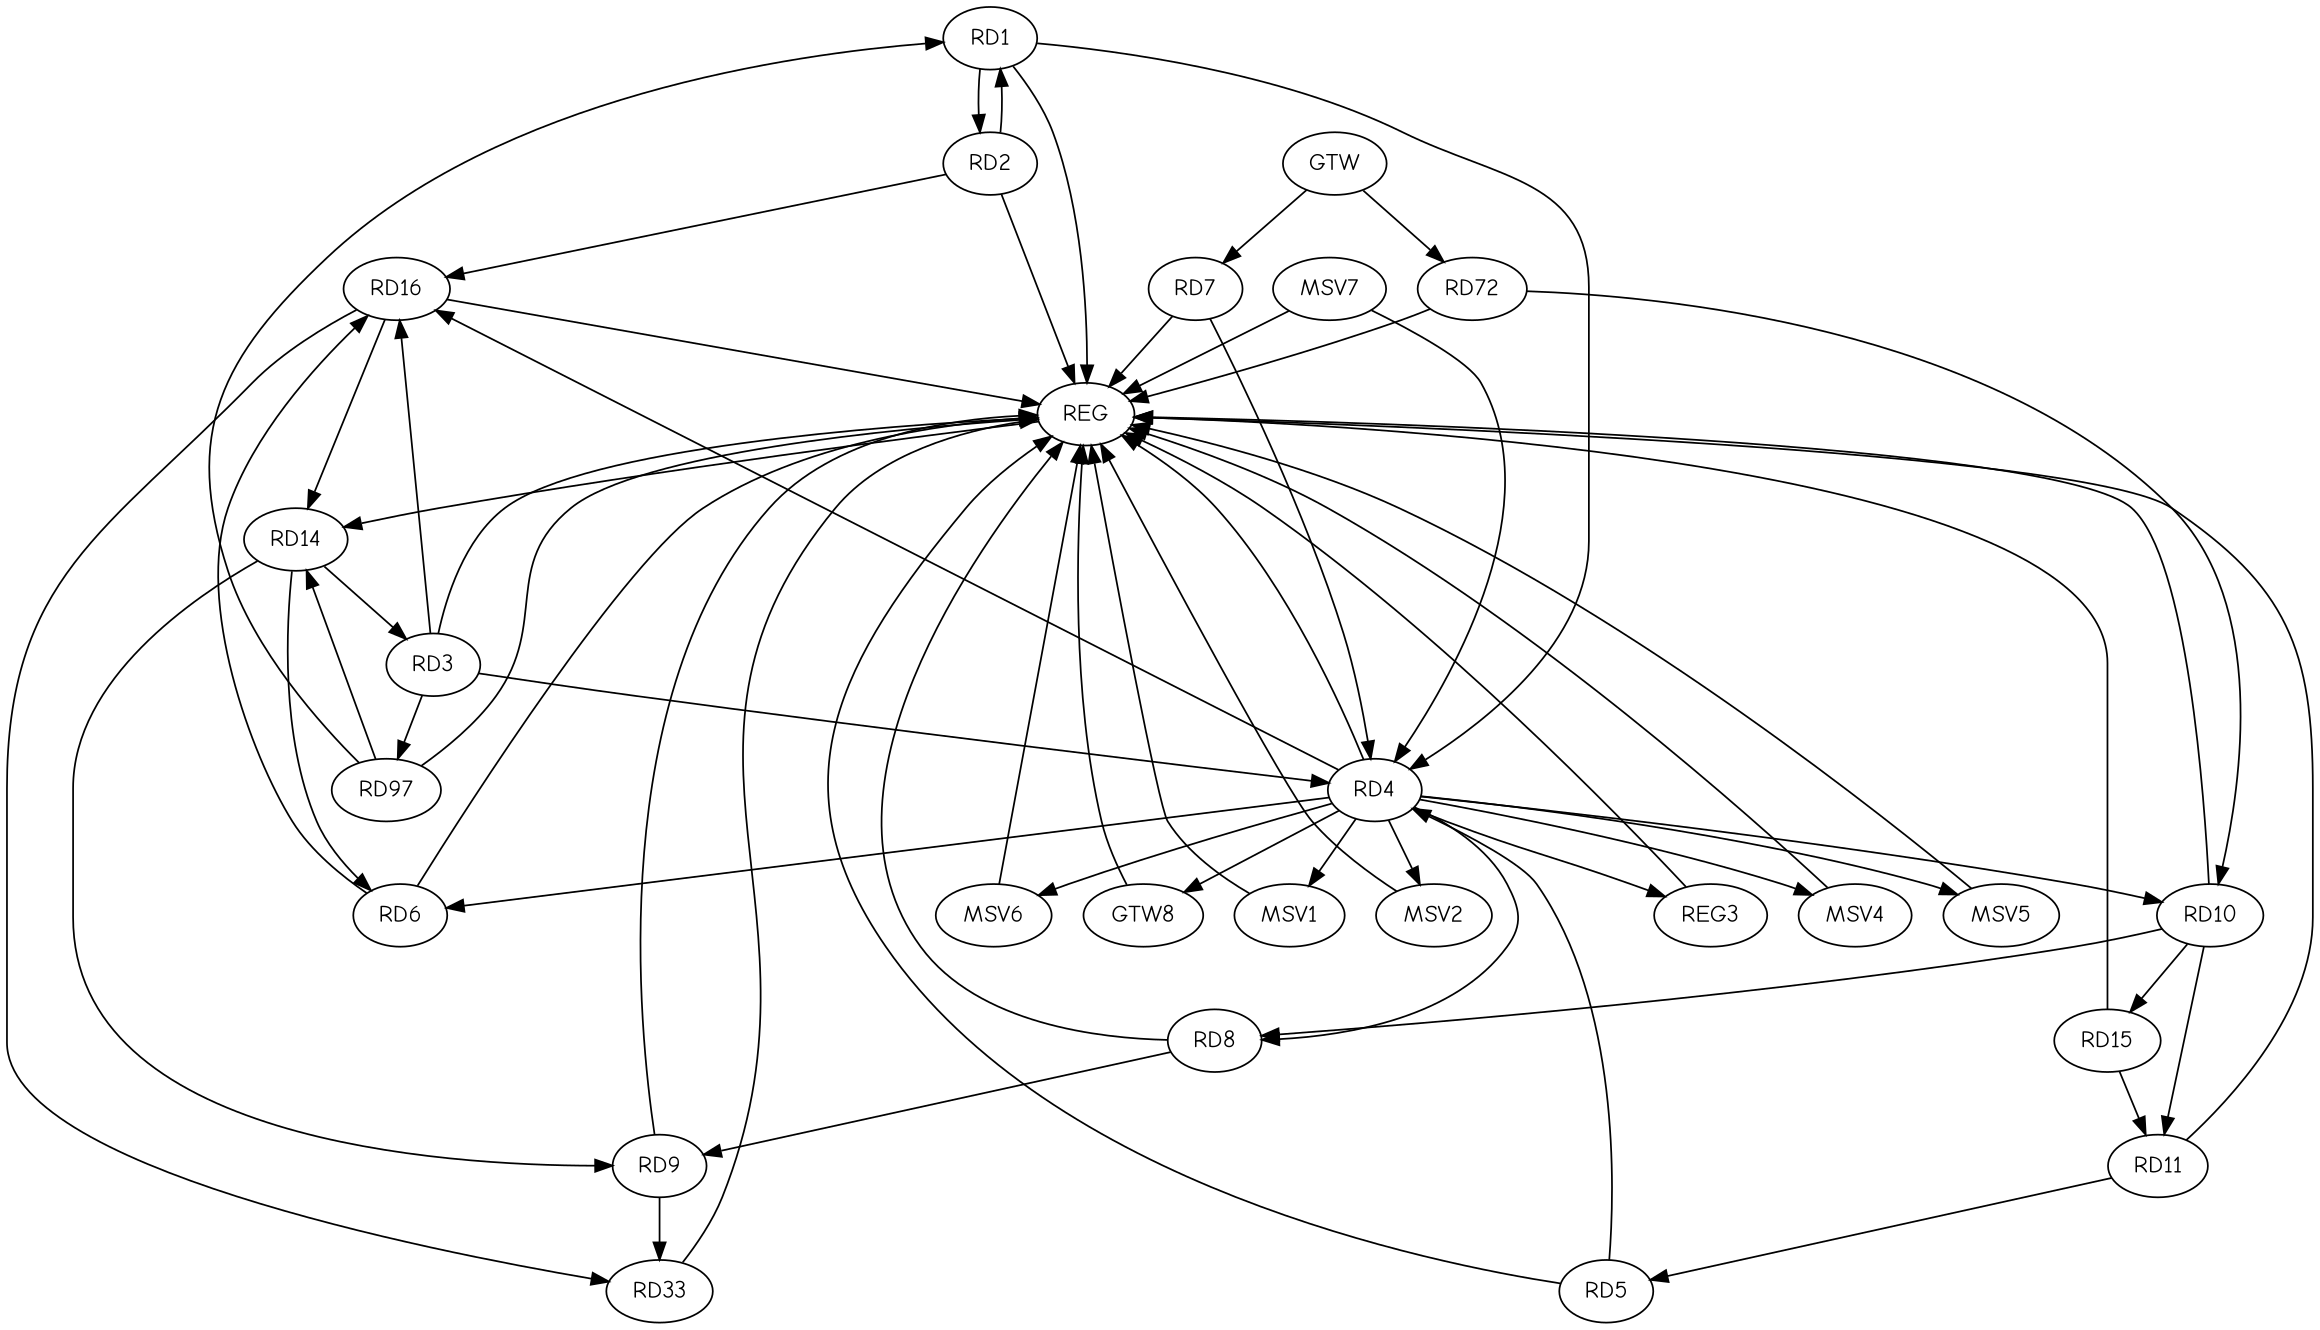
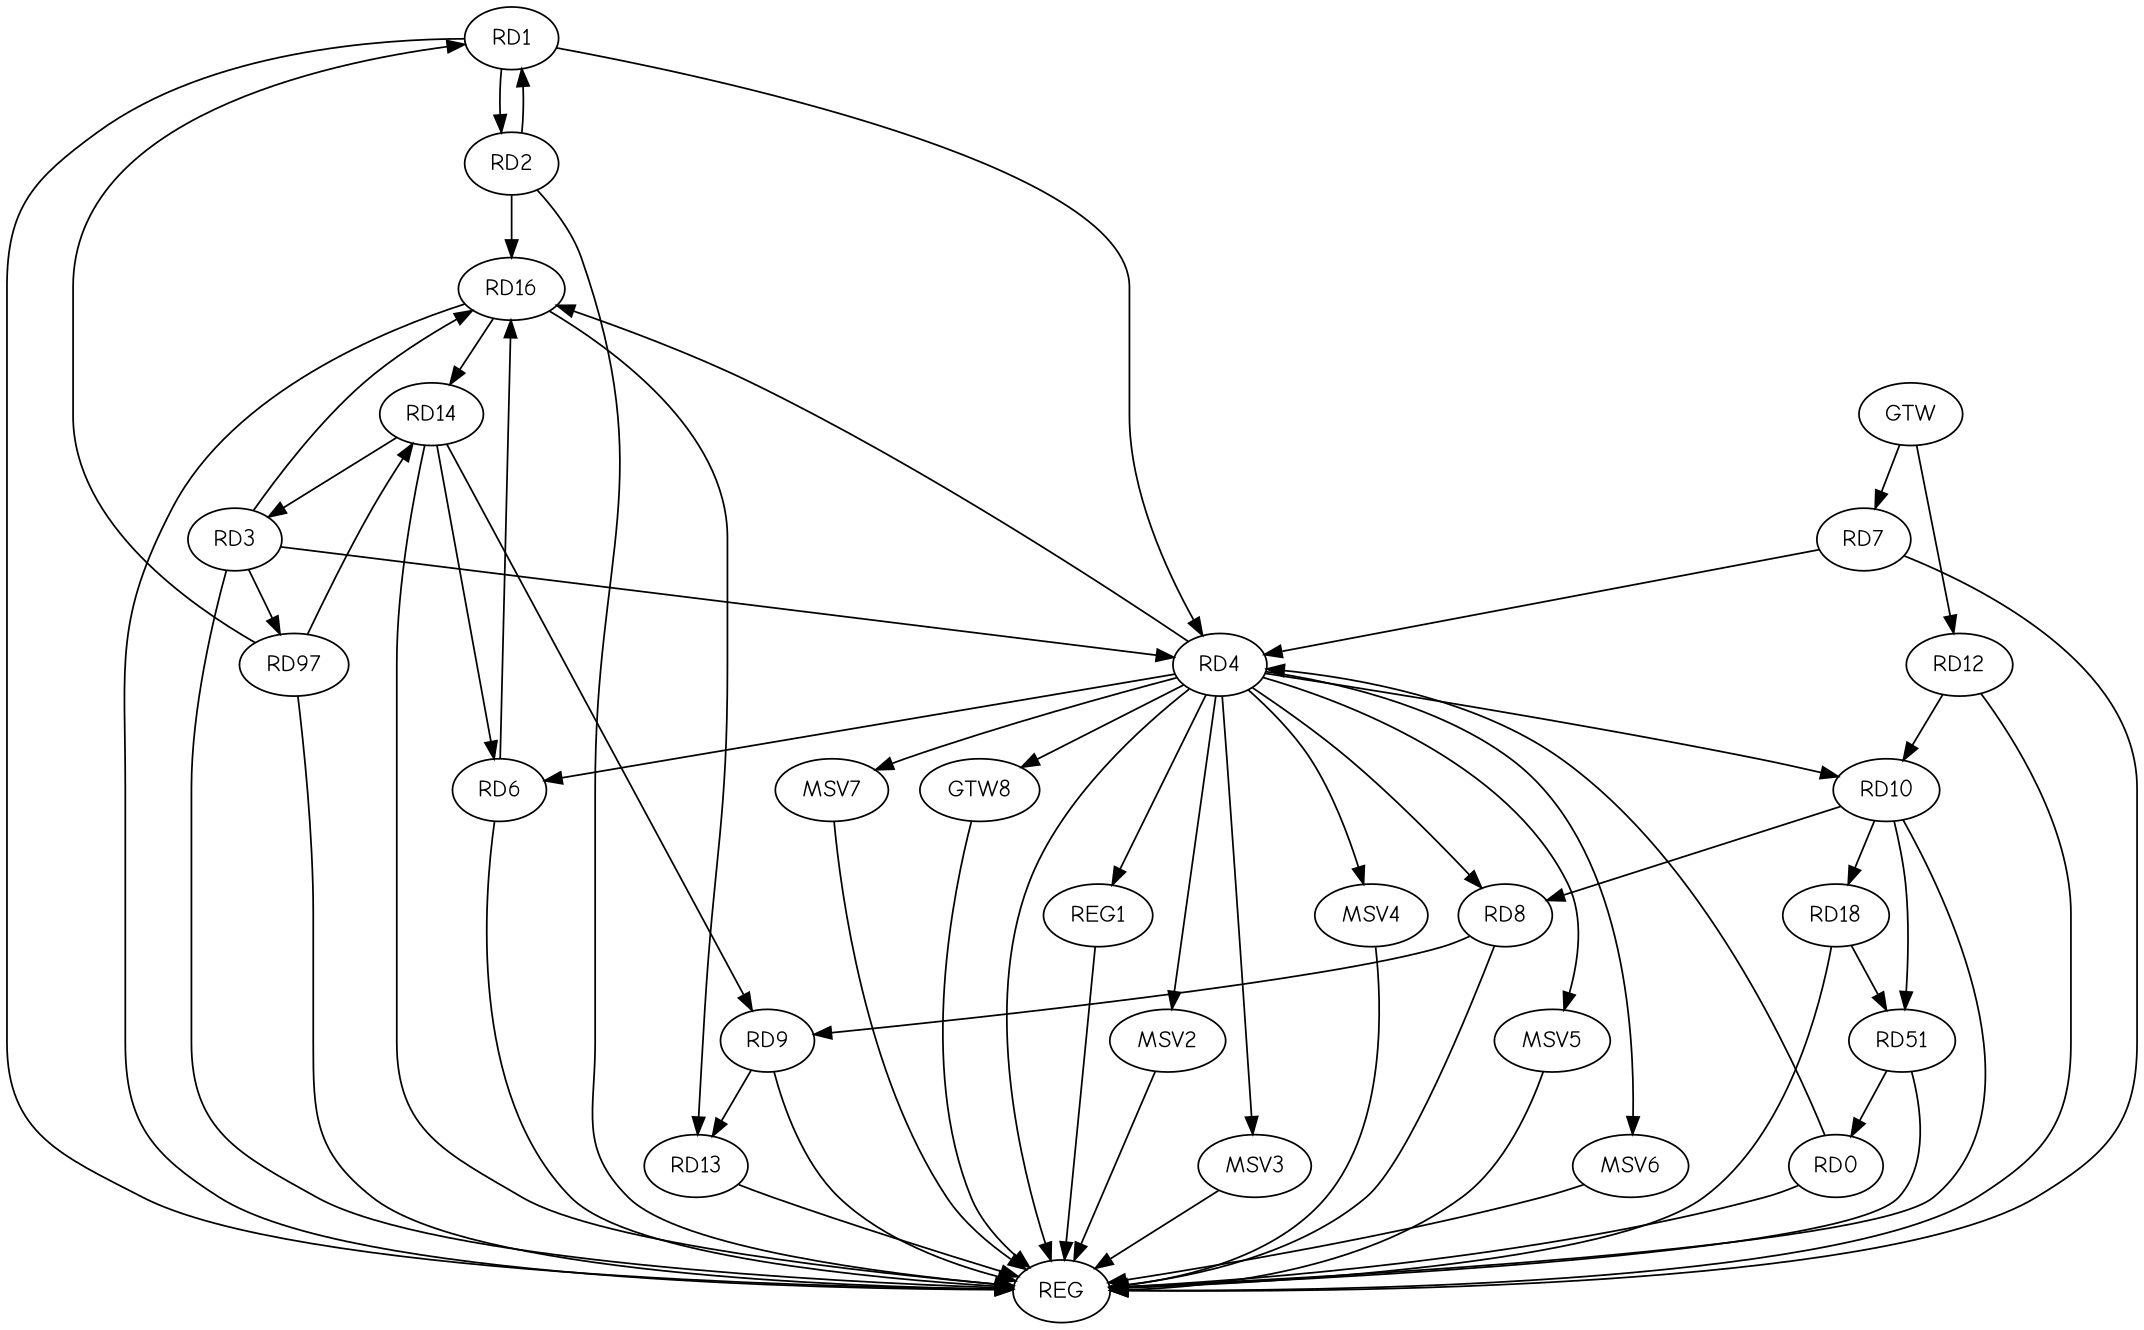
node "RD72": label "RD72" -> "RD12"
edge "REG" -> "RD14": reversed
edge "MSV7" -> "RD4": reversed
node "MSV1": label "MSV1" -> "REG1"
node "REG3": label "REG3" -> "MSV3"
node "RD15": label "RD15" -> "RD18"
node "RD11": label "RD11" -> "RD51"
node "RD33": label "RD33" -> "RD13"
node "RD5": label "RD5" -> "RD0"
